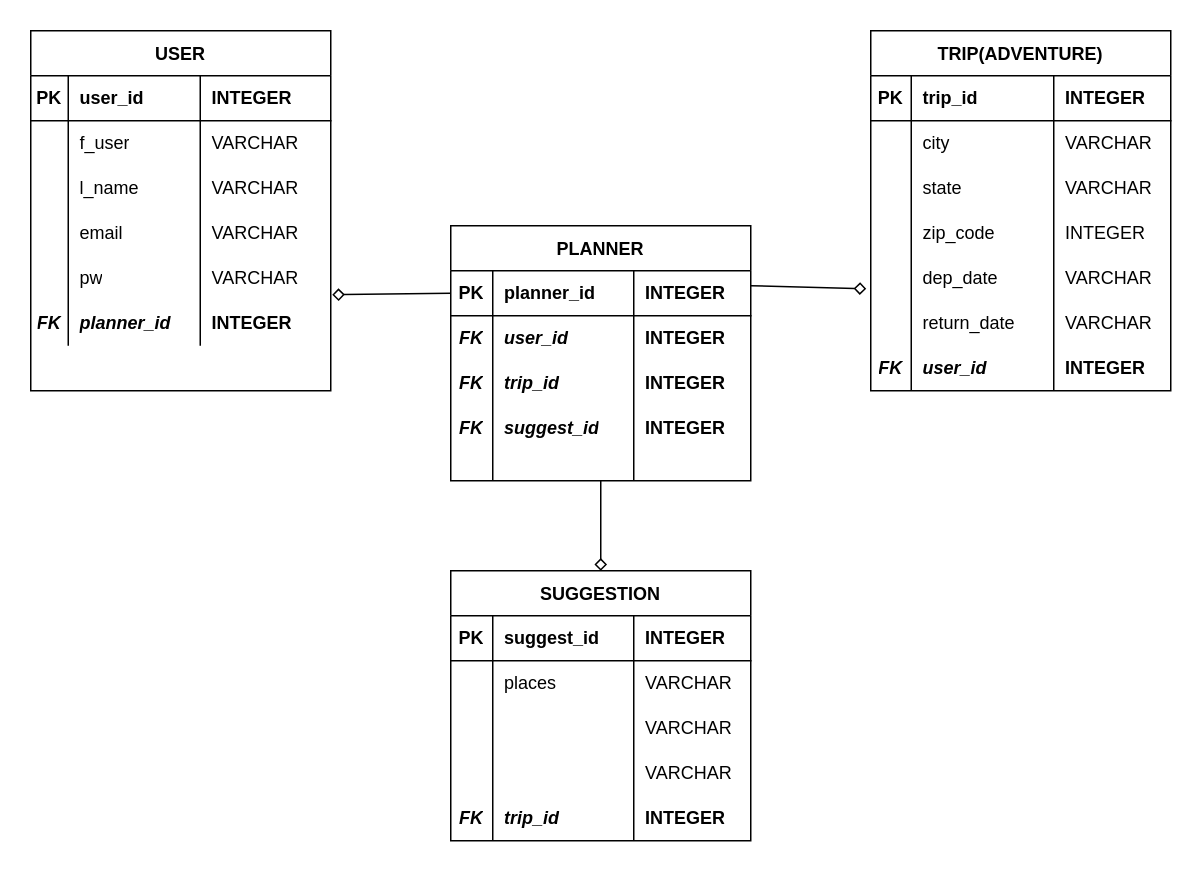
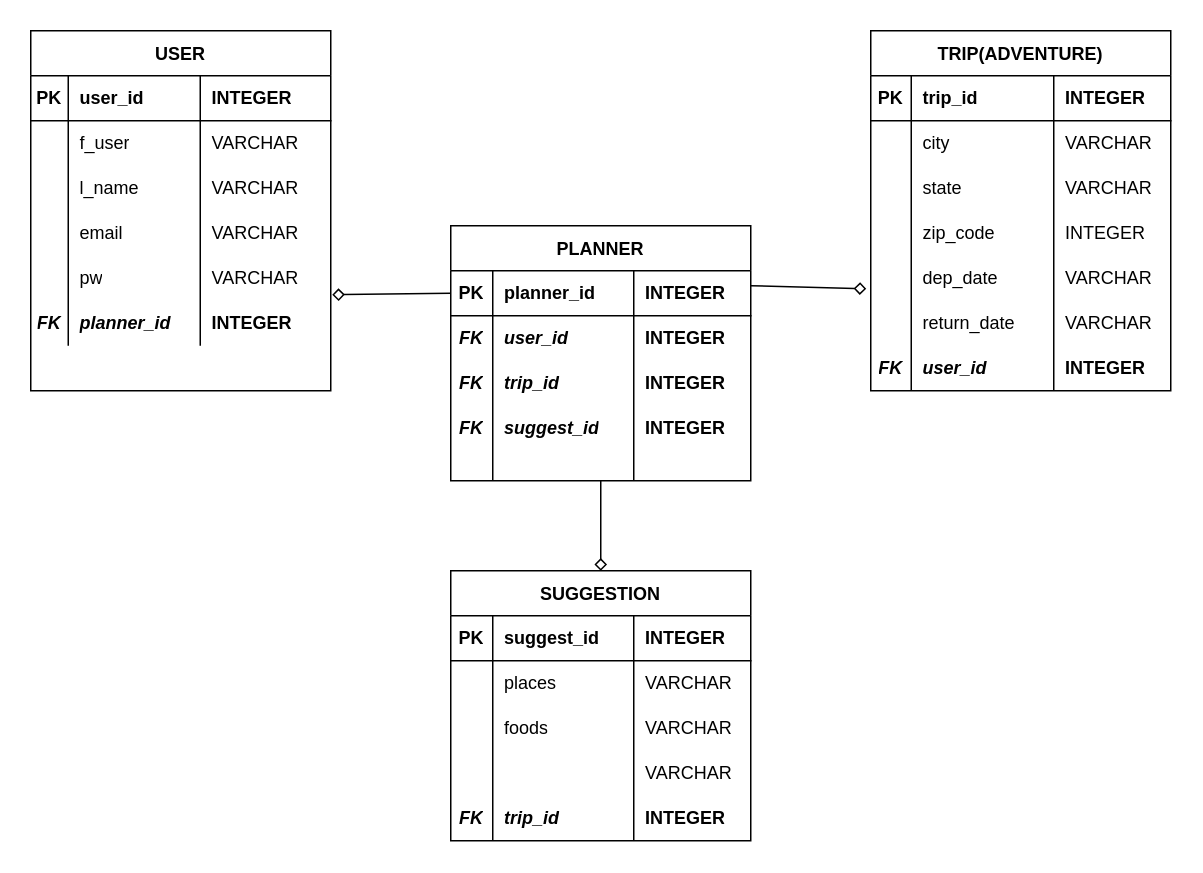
node "foods": added
